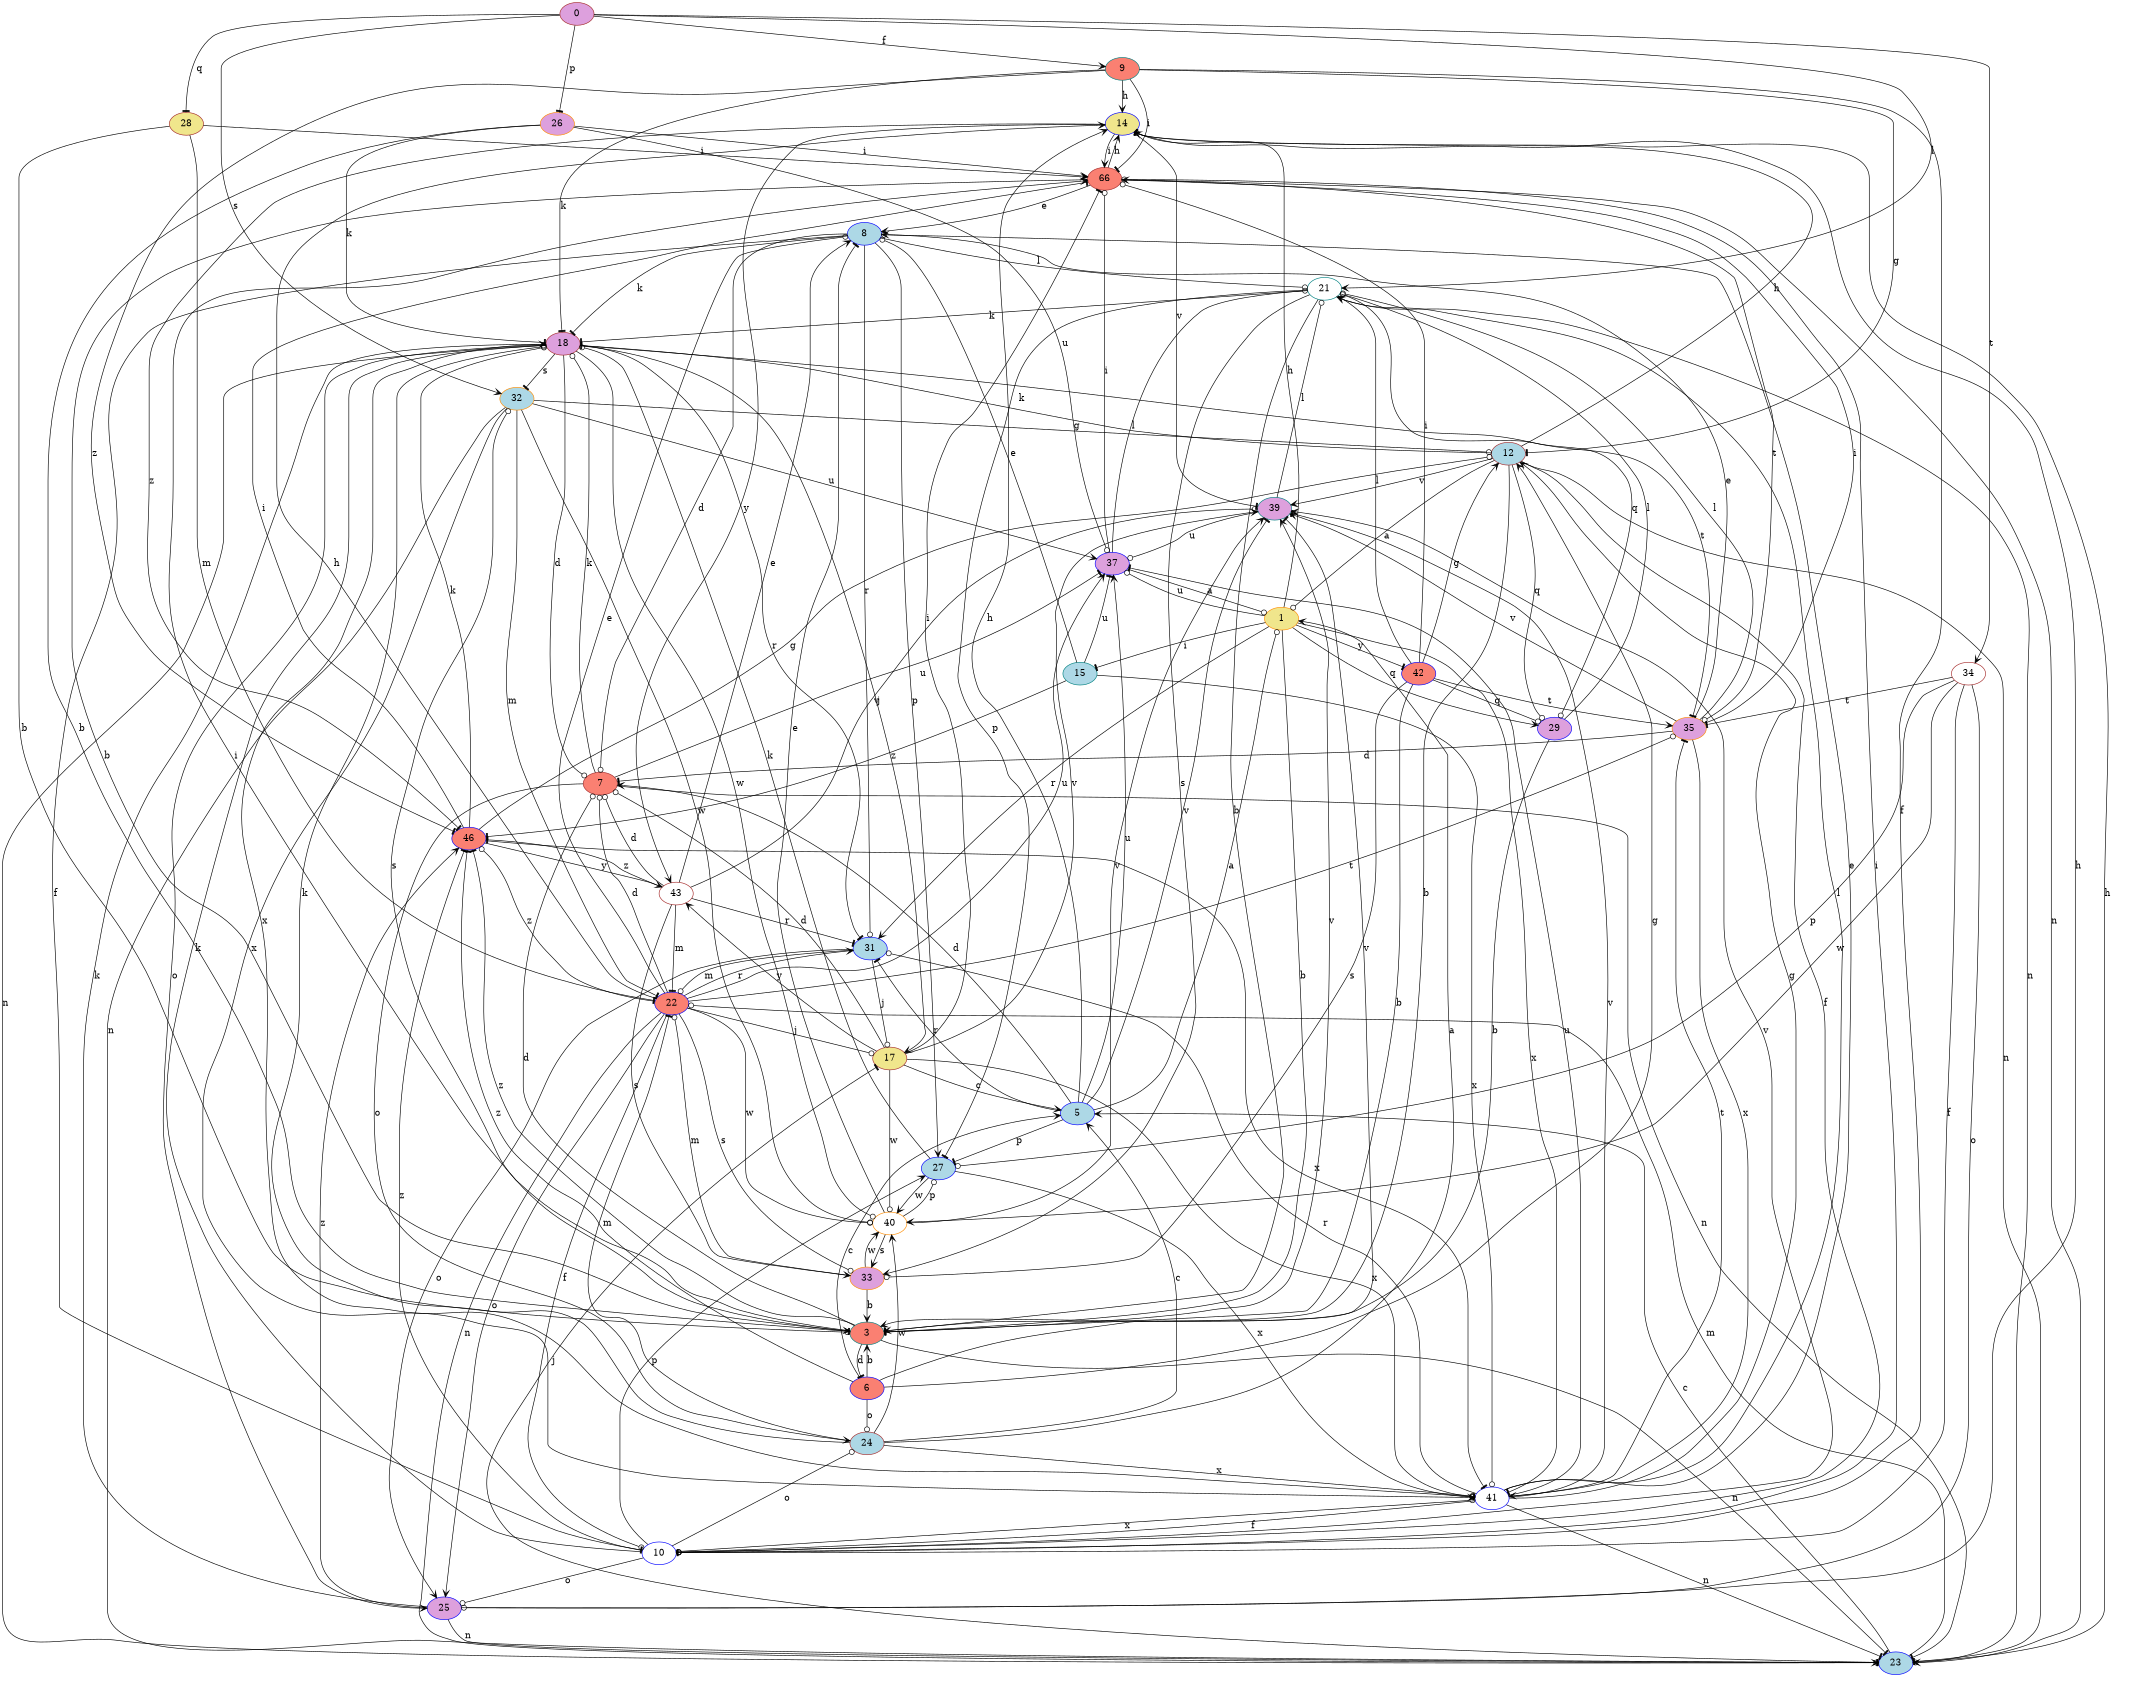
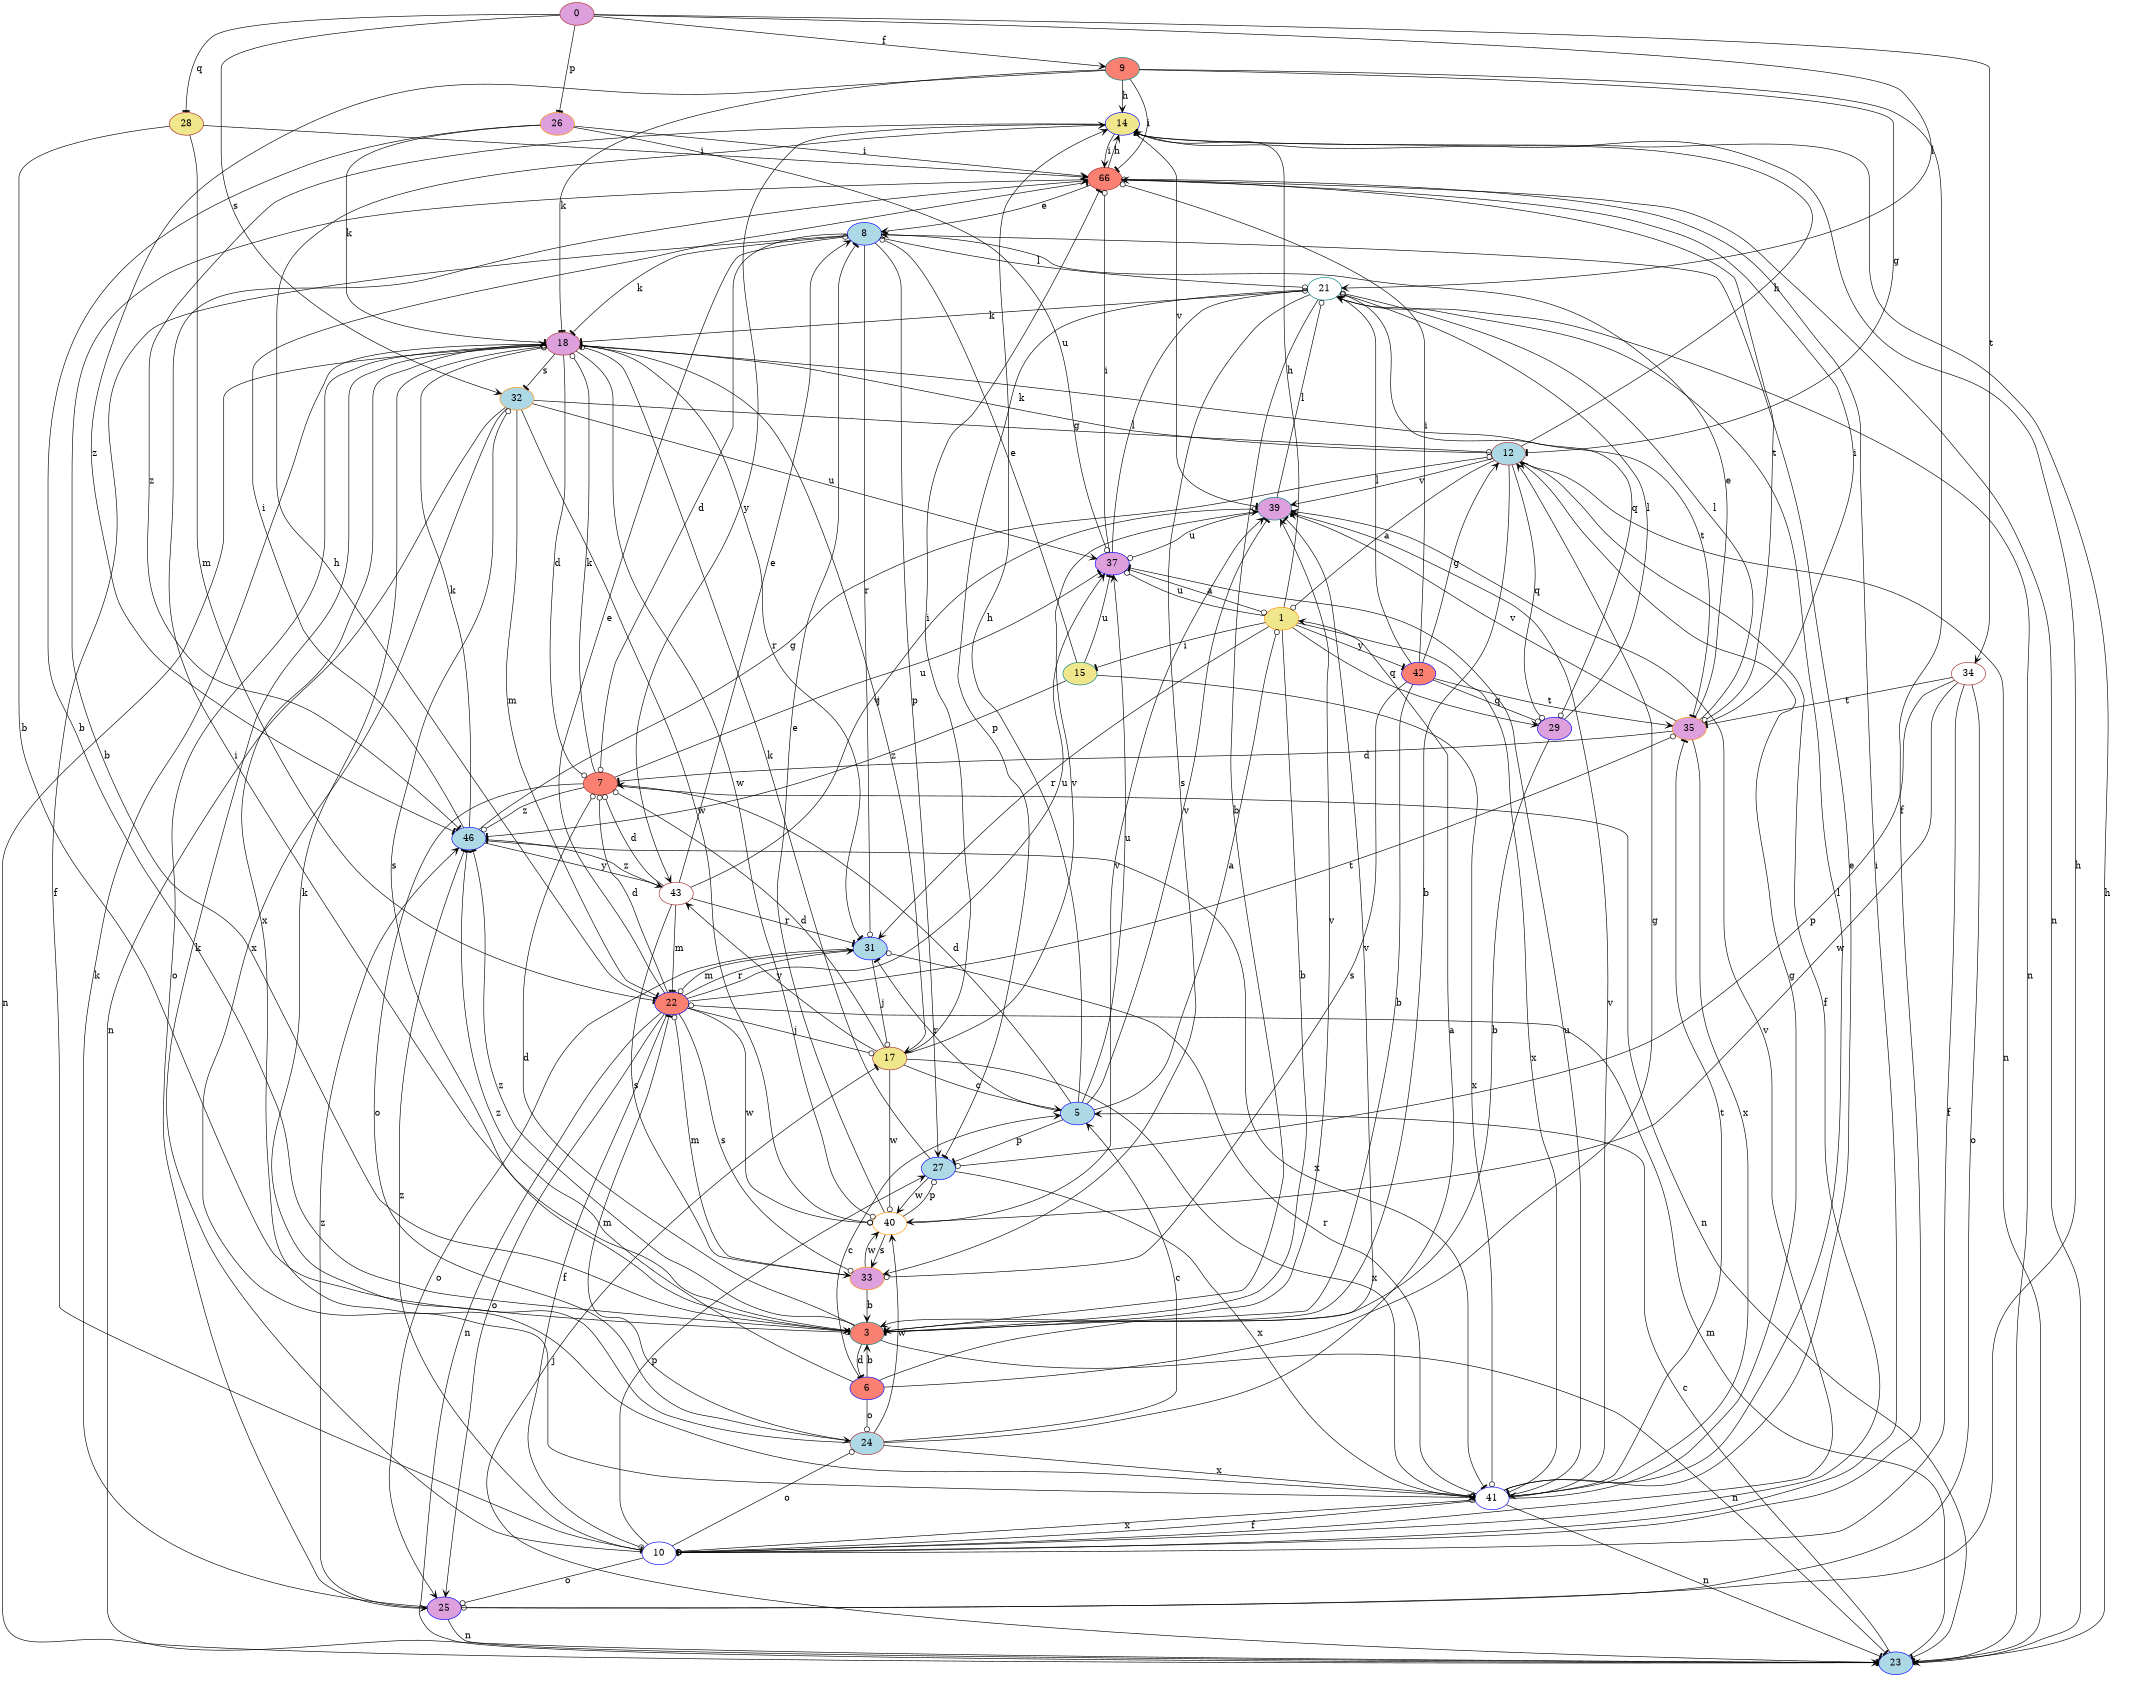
node "15": fillcolor lightblue -> khaki
node "46": fillcolor salmon -> lightblue
edge "22" -> "46": now "7" -> "46"
